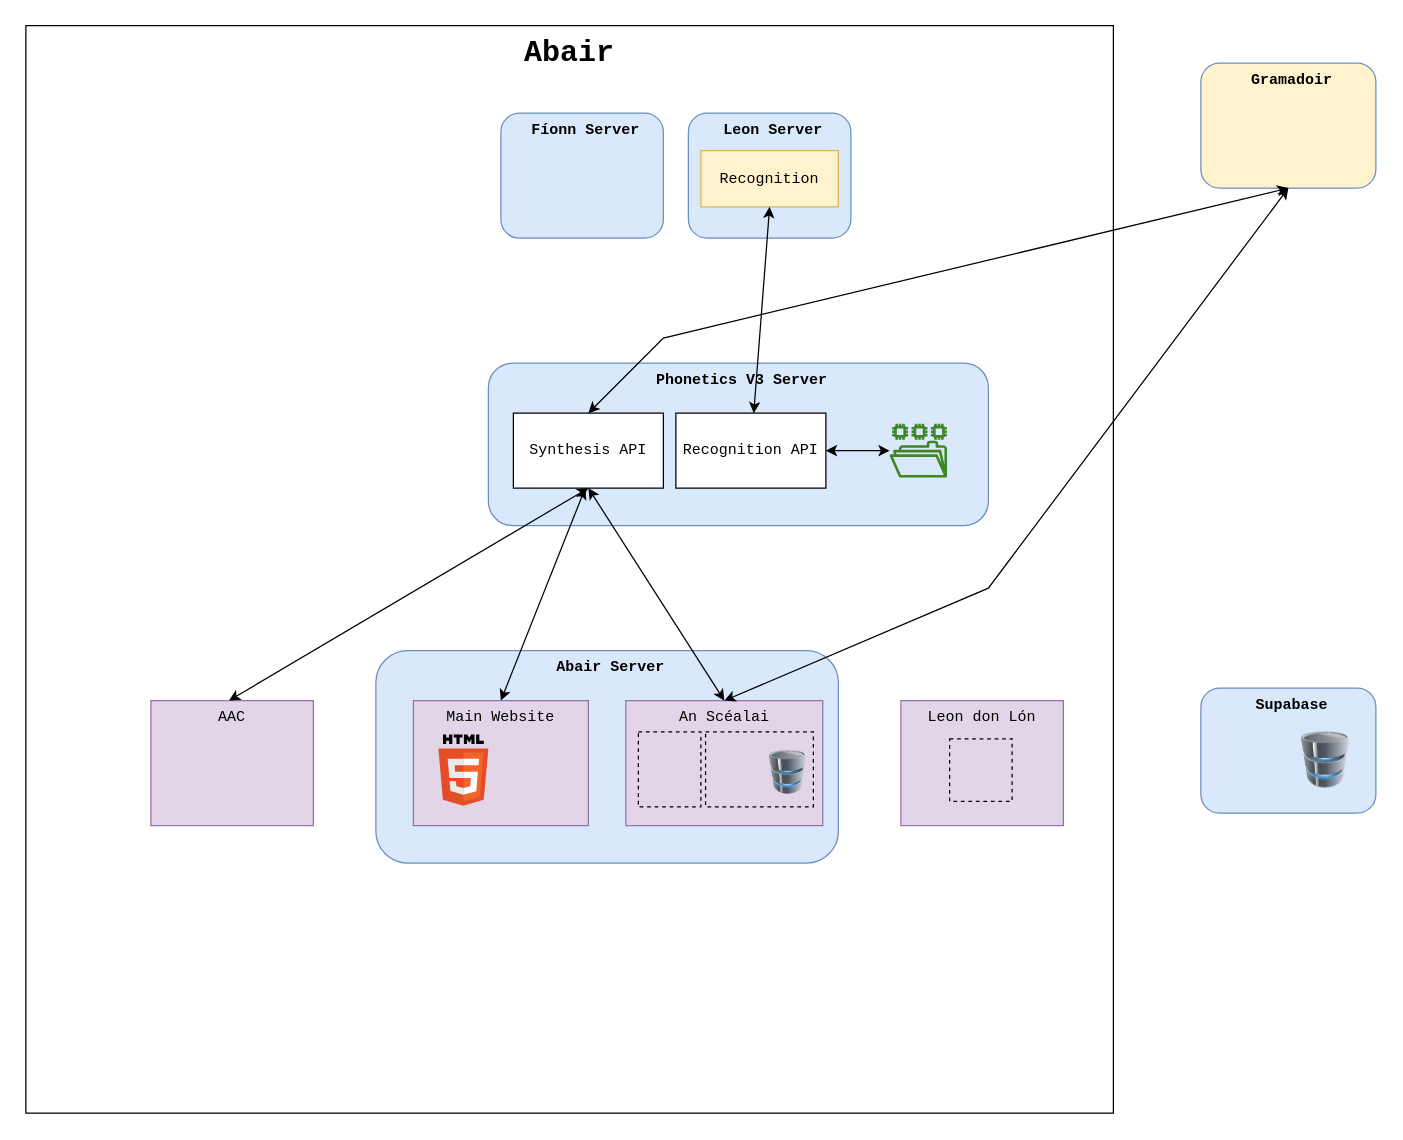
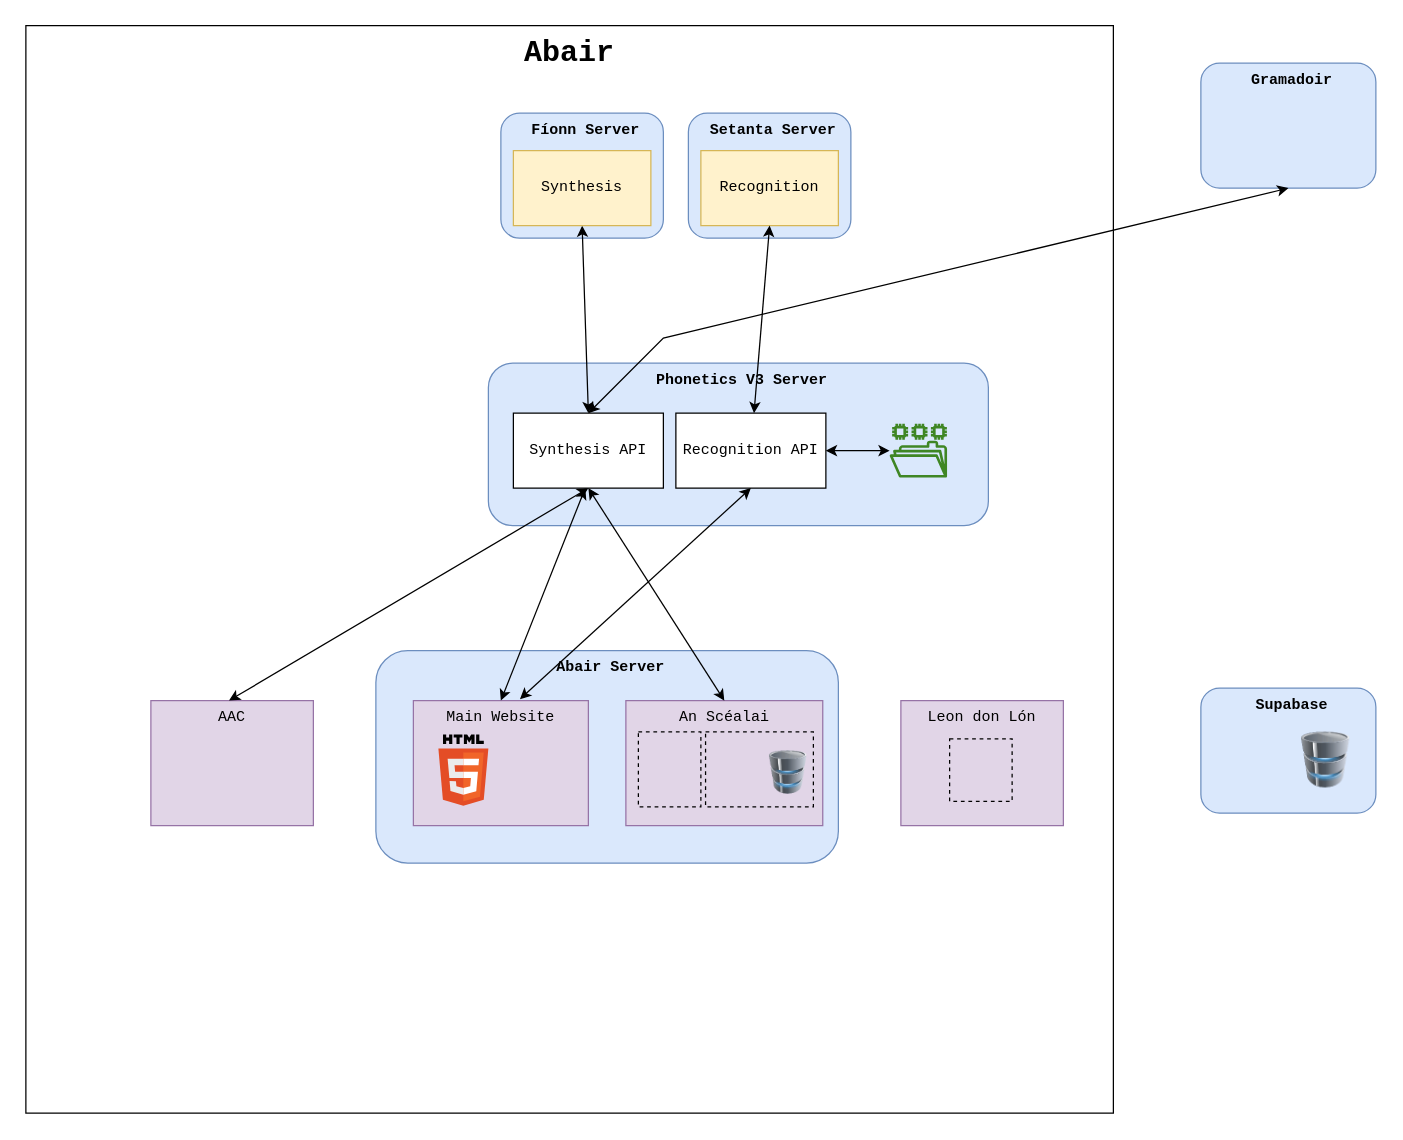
node "Gramadoir": fillcolor #fff2cc -> #dae8fc
node "Leon Server": label "Leon Server" -> "Setanta Server"
node "Recognition": size 138x56 -> 138x75
node "Synthesis": added
edge "Synthesis" -- "Synthesis API": added
edge "Gramadoir" -- "An Scéalai": removed
edge "Recognition API" -- "Main Website": added
